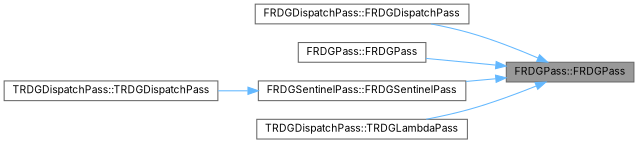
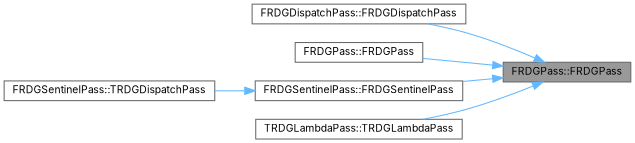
node "TRDGDispatchPass::TRDGDispatchPass": label "TRDGDispatchPass::TRDGDispatchPass" -> "FRDGSentinelPass::TRDGDispatchPass"
node "TRDGDispatchPass::TRDGLambdaPass": label "TRDGDispatchPass::TRDGLambdaPass" -> "TRDGLambdaPass::TRDGLambdaPass"
